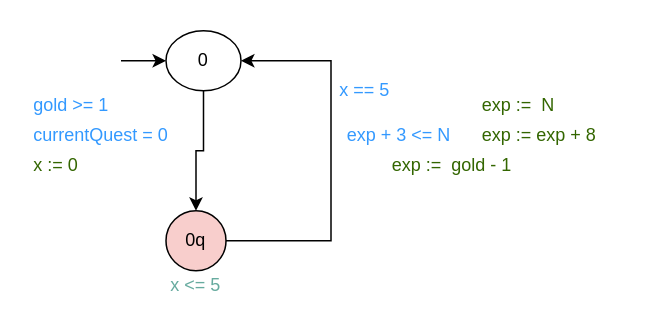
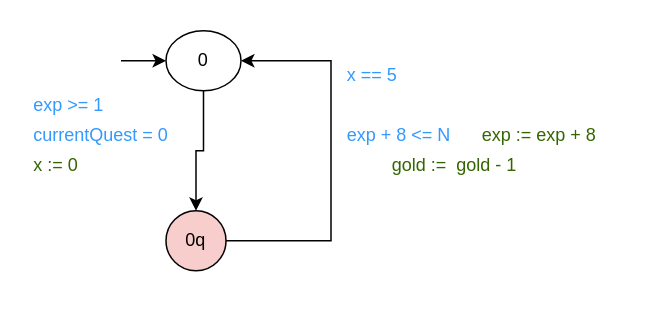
node "x == 5": moved (389, 91) -> (397, 76)
node "gold >= 1": label "gold >= 1" -> "exp >= 1"
node "exp := N": removed
node "exp + 3 <= N": label "exp + 3 <= N" -> "exp + 8 <= N"
node "exp := gold - 1": label "exp := gold - 1" -> "gold := gold - 1"
node "x <= 5": removed
